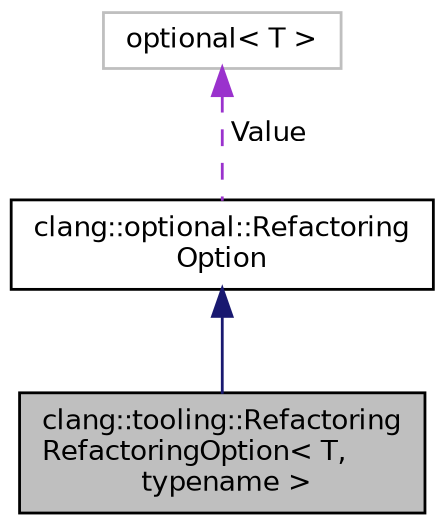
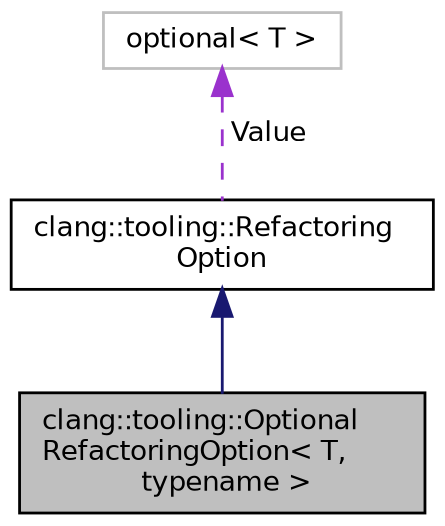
node "clang::optional::Refactoring Option": label "clang::optional::Refactoring Option" -> "clang::tooling::Refactoring Option"
node "clang::tooling::Refactoring RefactoringOption< T, typename >": label "clang::tooling::Refactoring RefactoringOption< T, typename >" -> "clang::tooling::Optional RefactoringOption< T, typename >"
